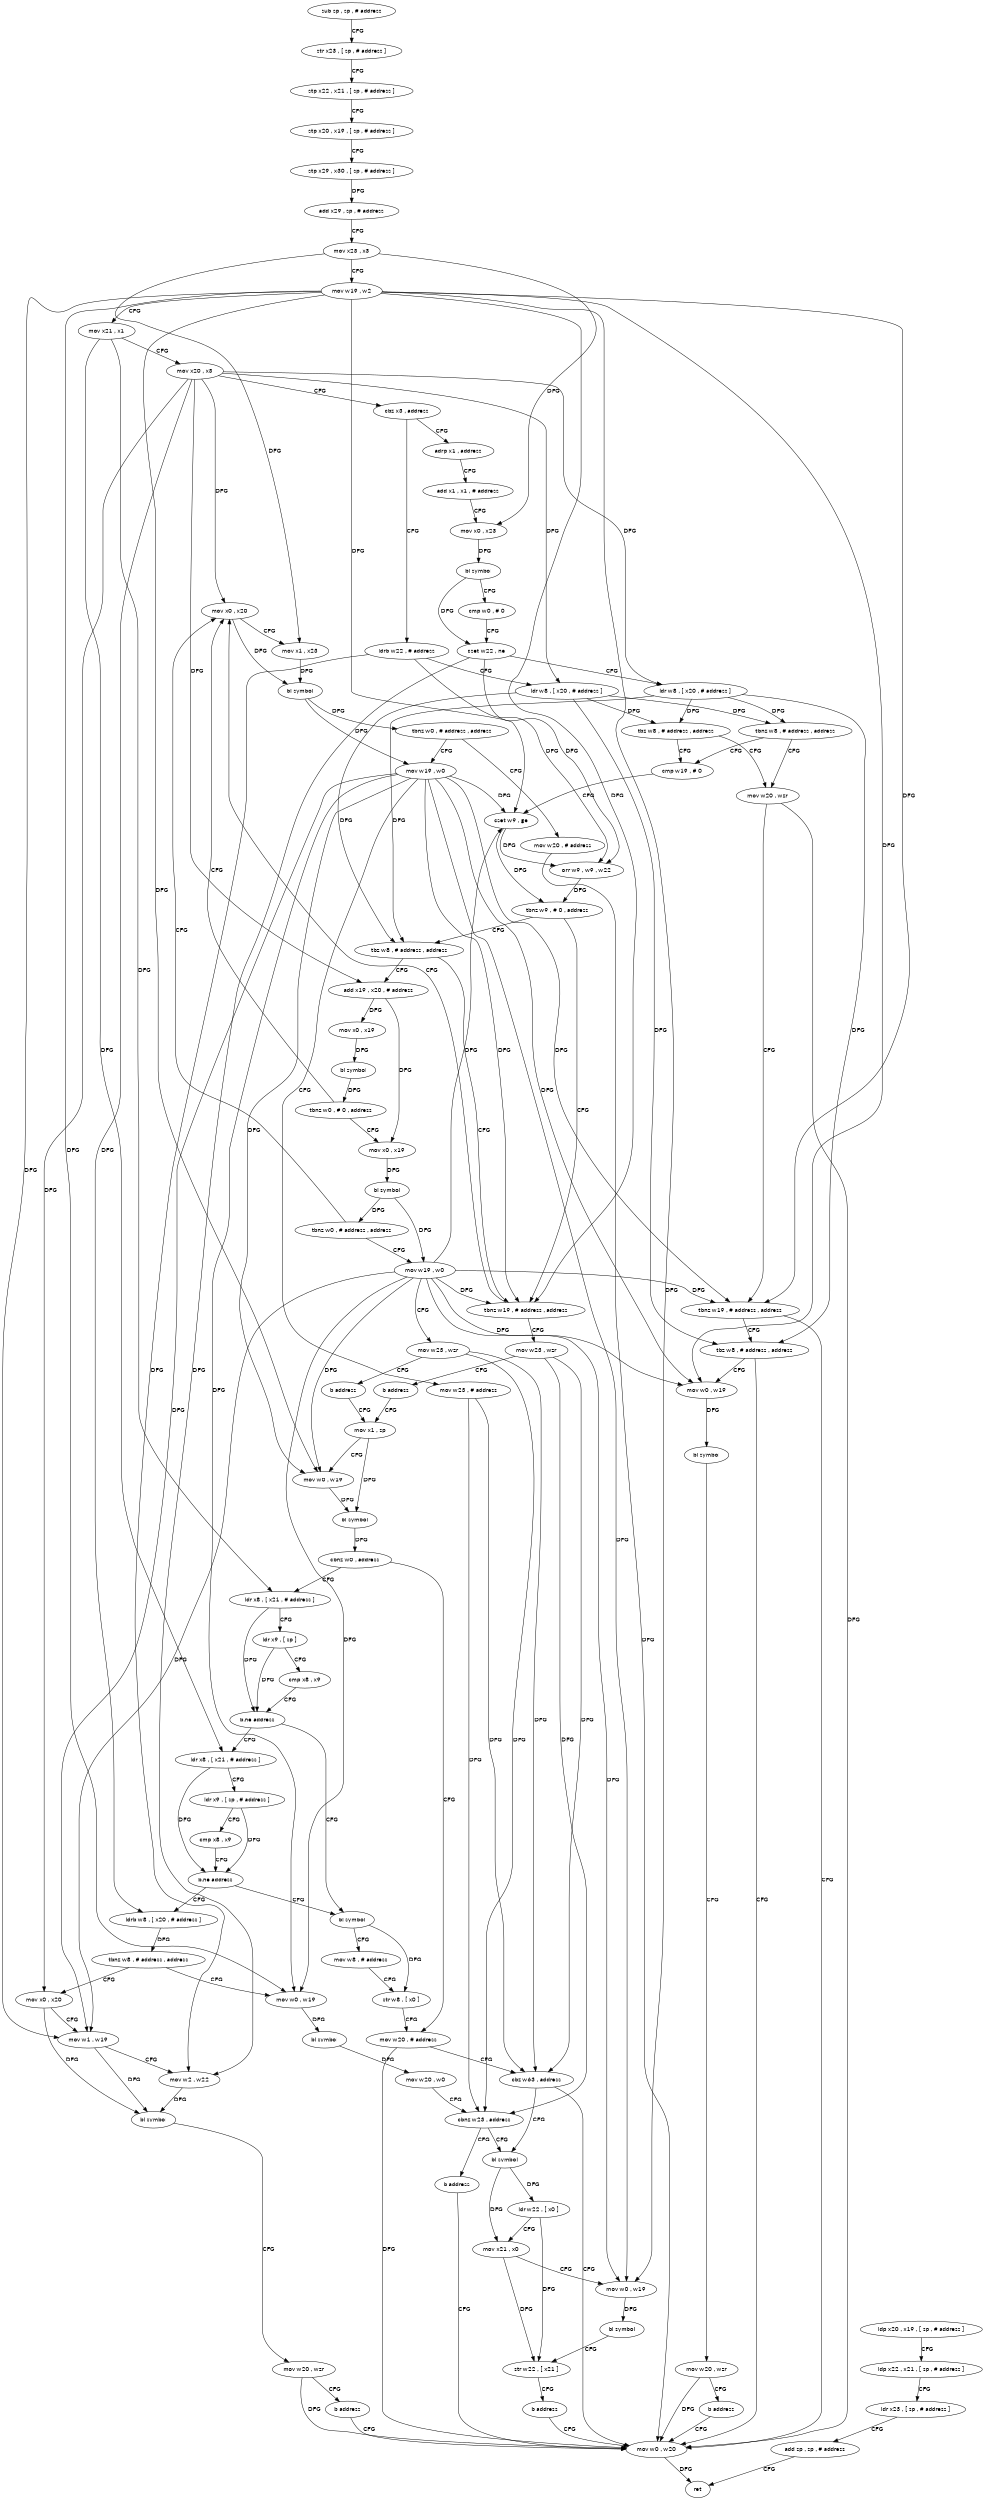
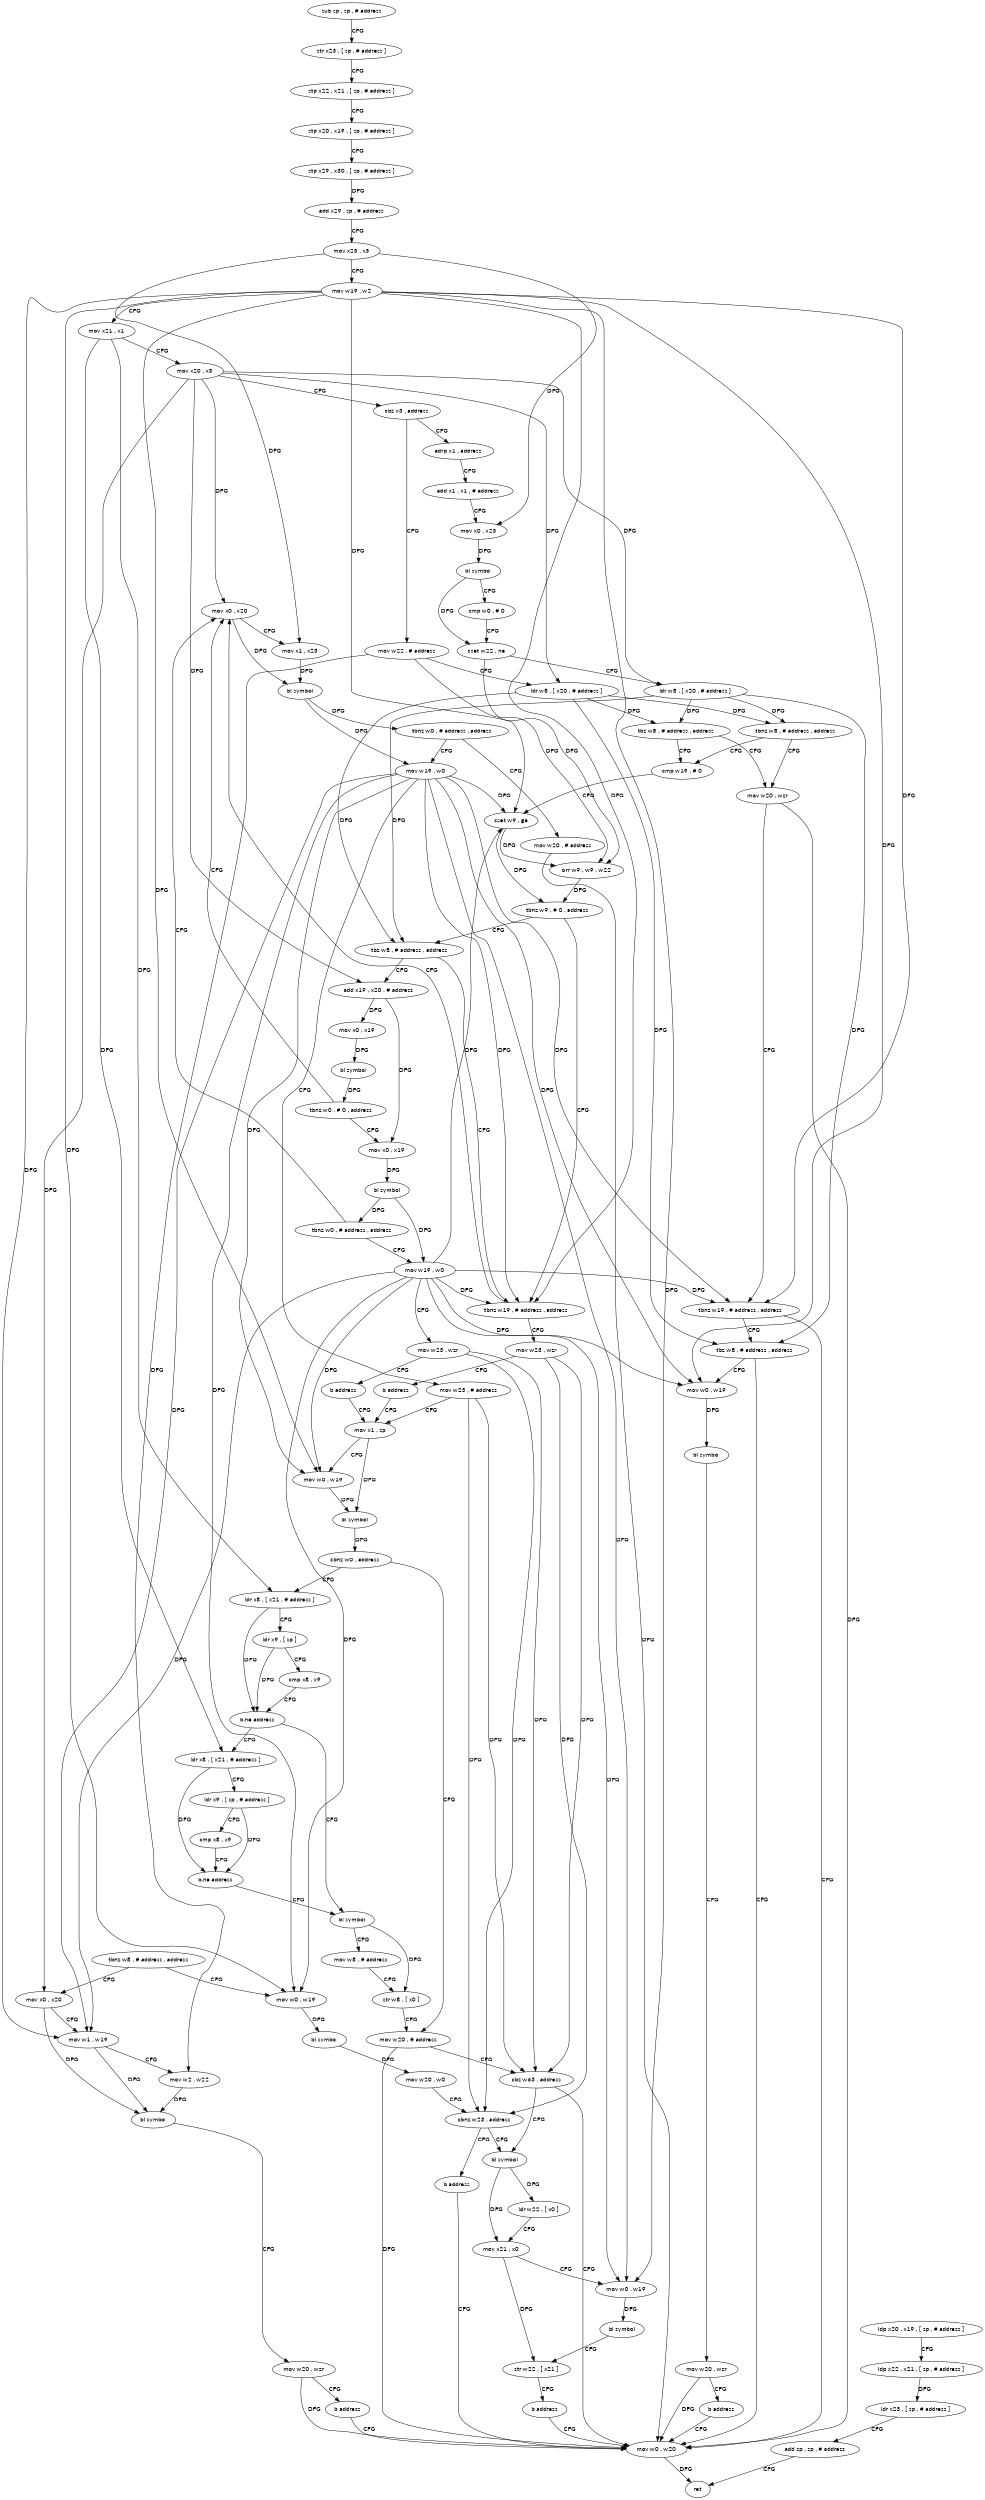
node "ldrb w22 , # address": label "ldrb w22 , # address" -> "mov w22 , # address"
edge "cset w22 , ne" -> "mov w2 , w22": removed, label "DFG"
edge "mov w23 , # address" -> "mov x1 , sp": added, label "CFG"
node "ldrb w8 , [ x20 , # address ]": removed
edge "ldr w22 , [ x0 ]" -> "str w22 , [ x21 ]": removed, label "DFG"
edge "ldp x22 , x21 , [ sp , # address ]" -> "ldr x23 , [ sp , # address ]": label "CFG" -> "DFG"
